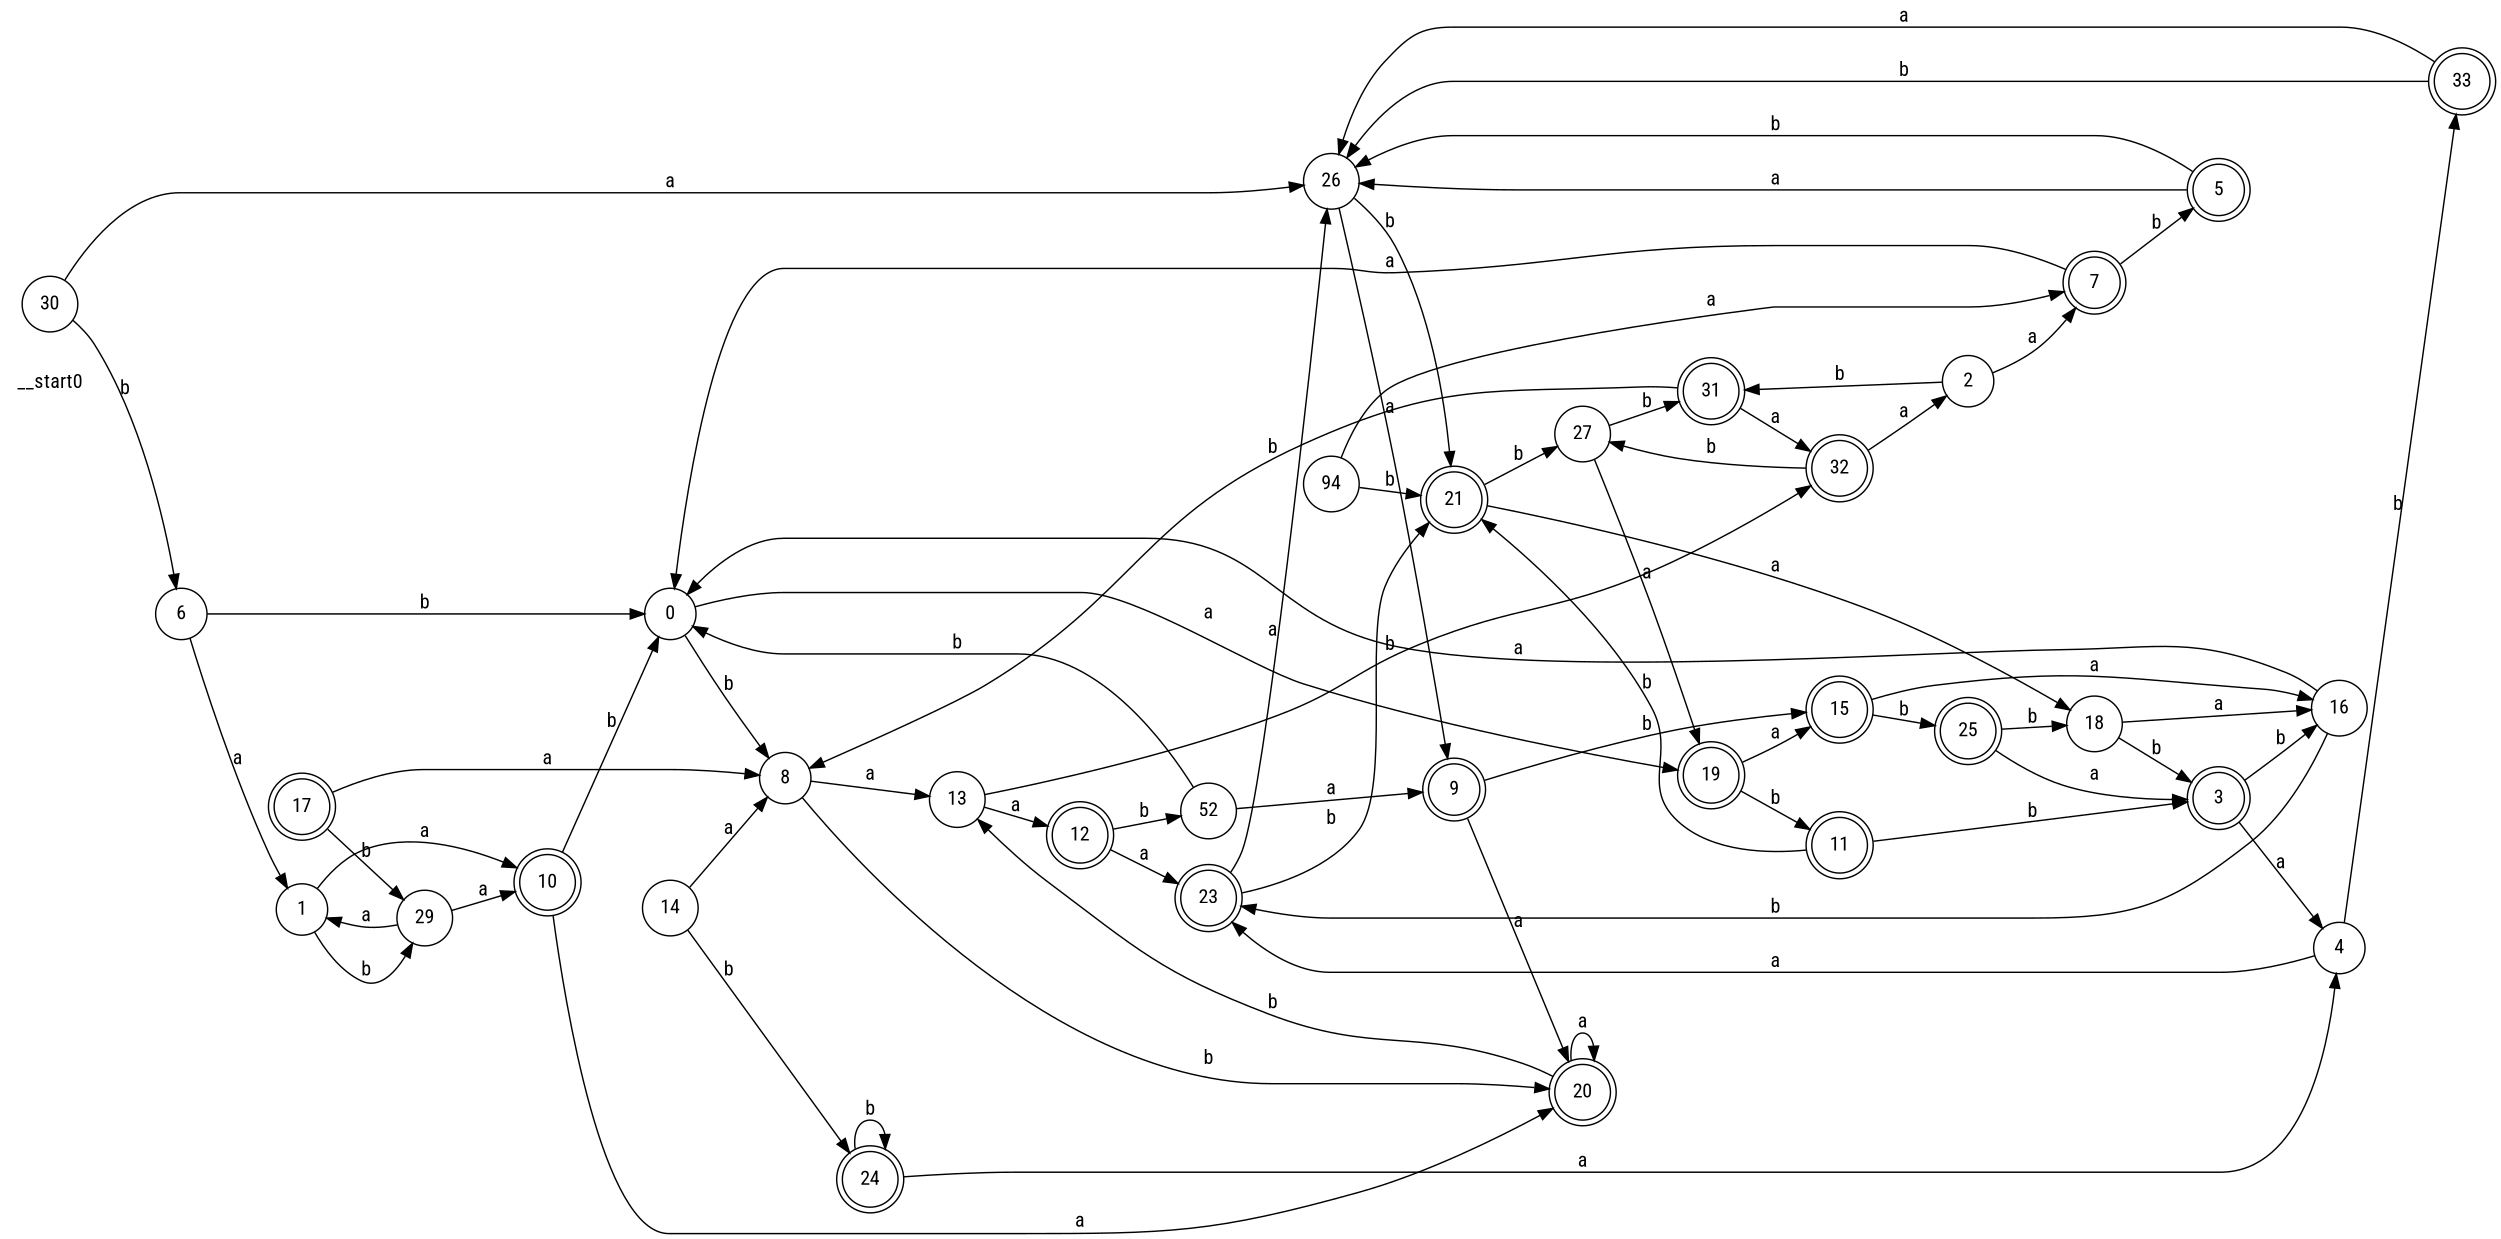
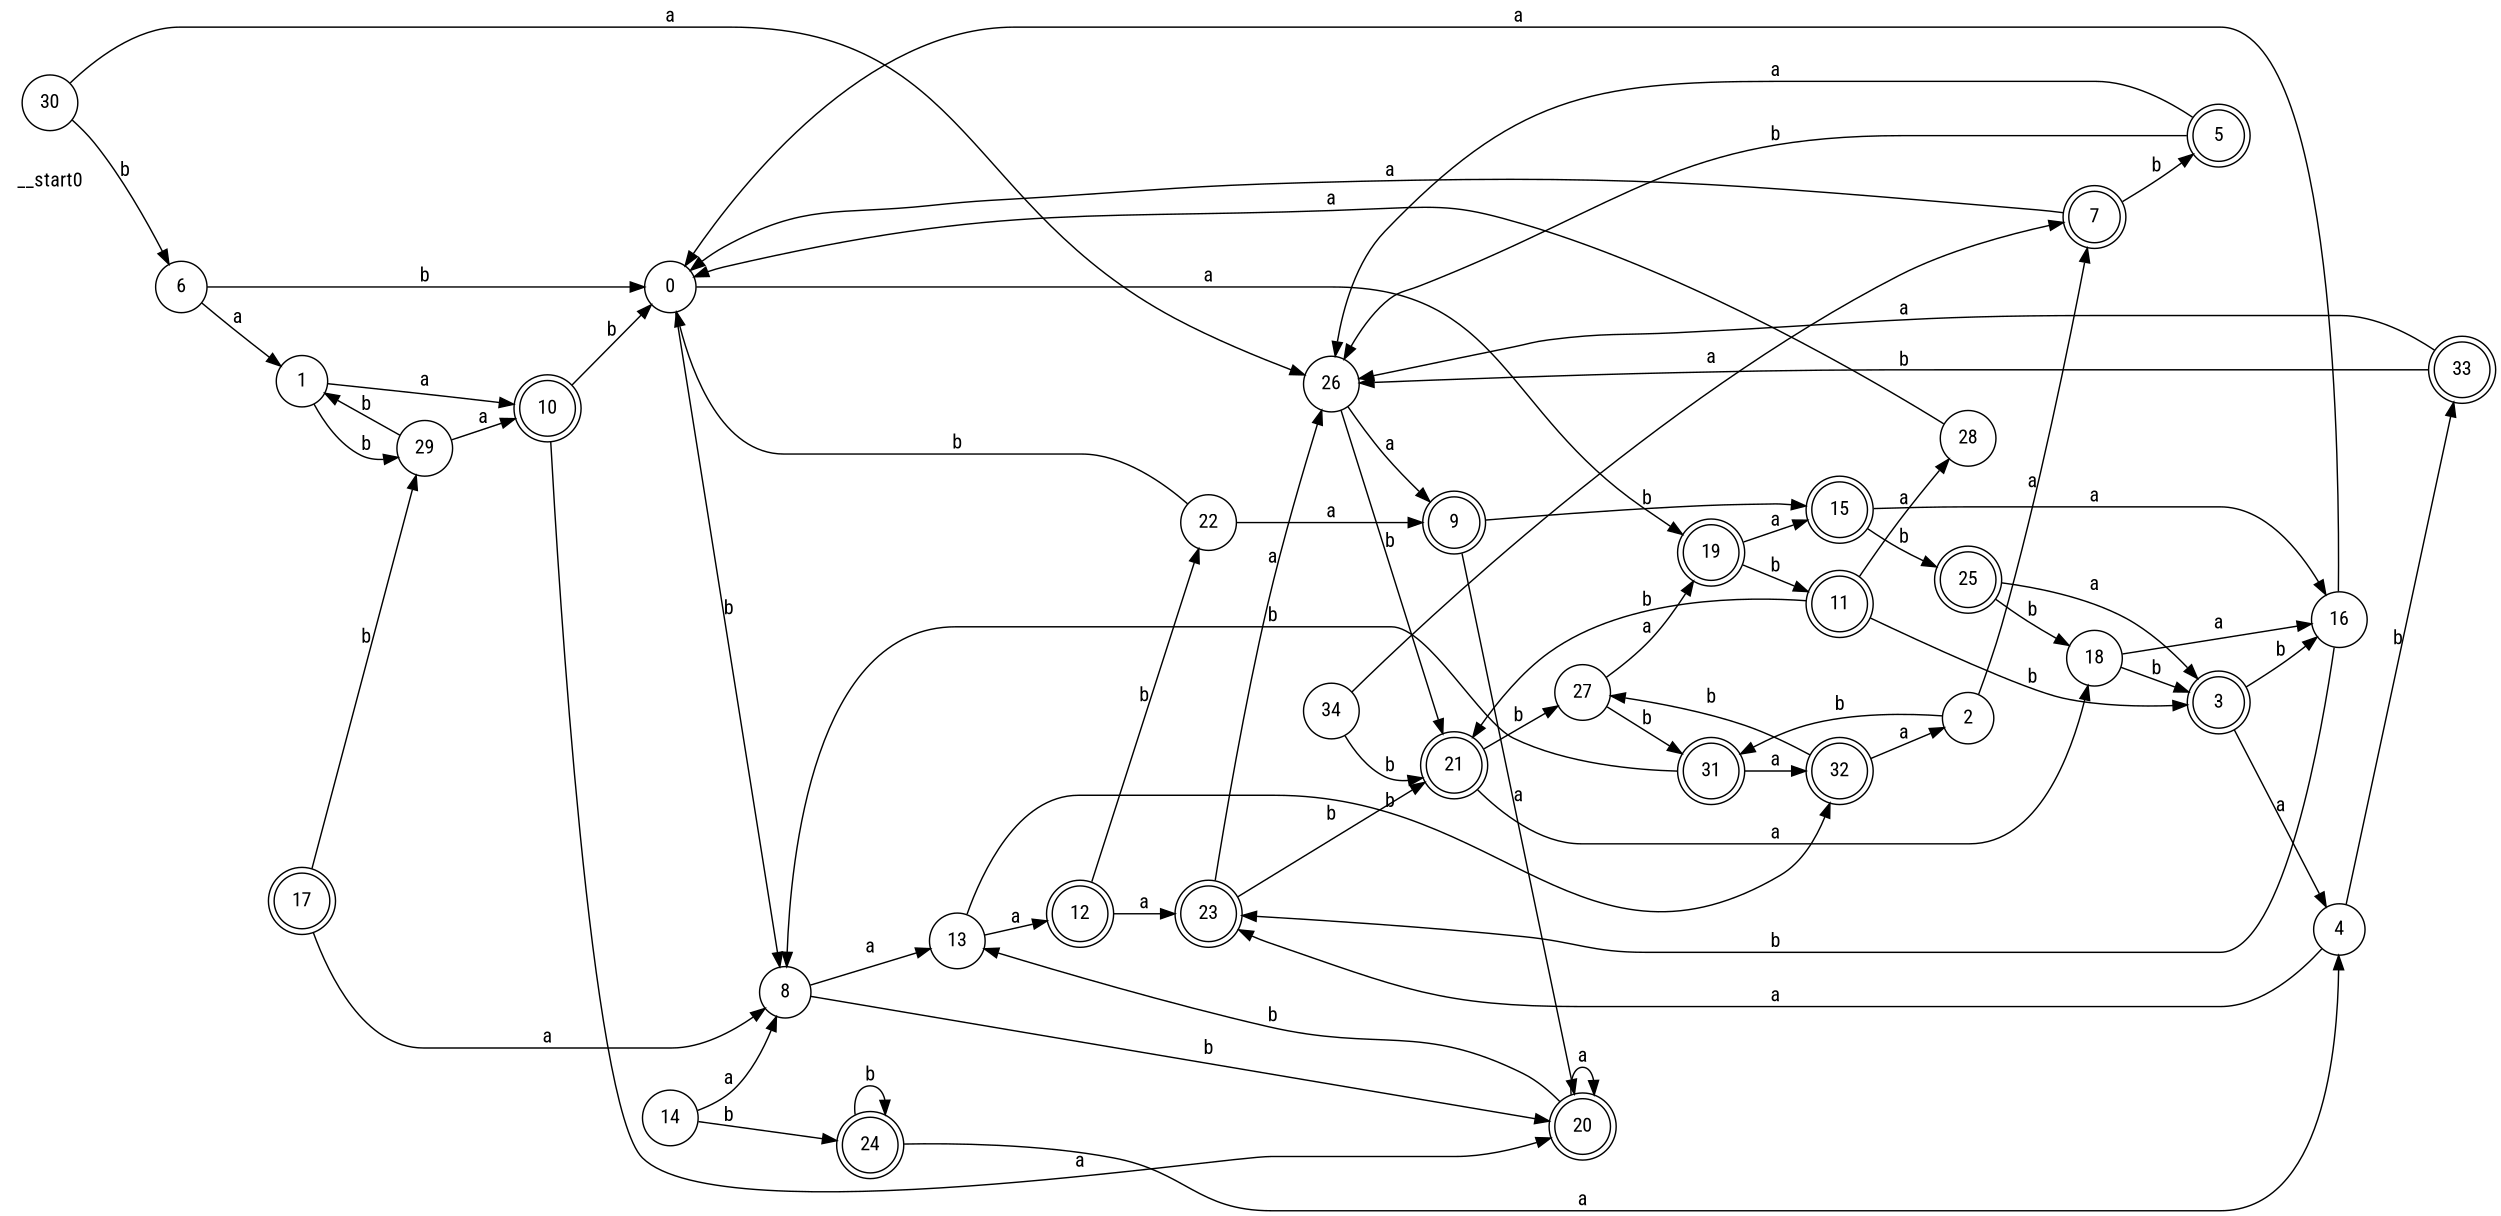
node "28": added
node "94": label "94" -> "34"
node "52": label "52" -> "22"
edge "29" -> "1": label "a" -> "b"
